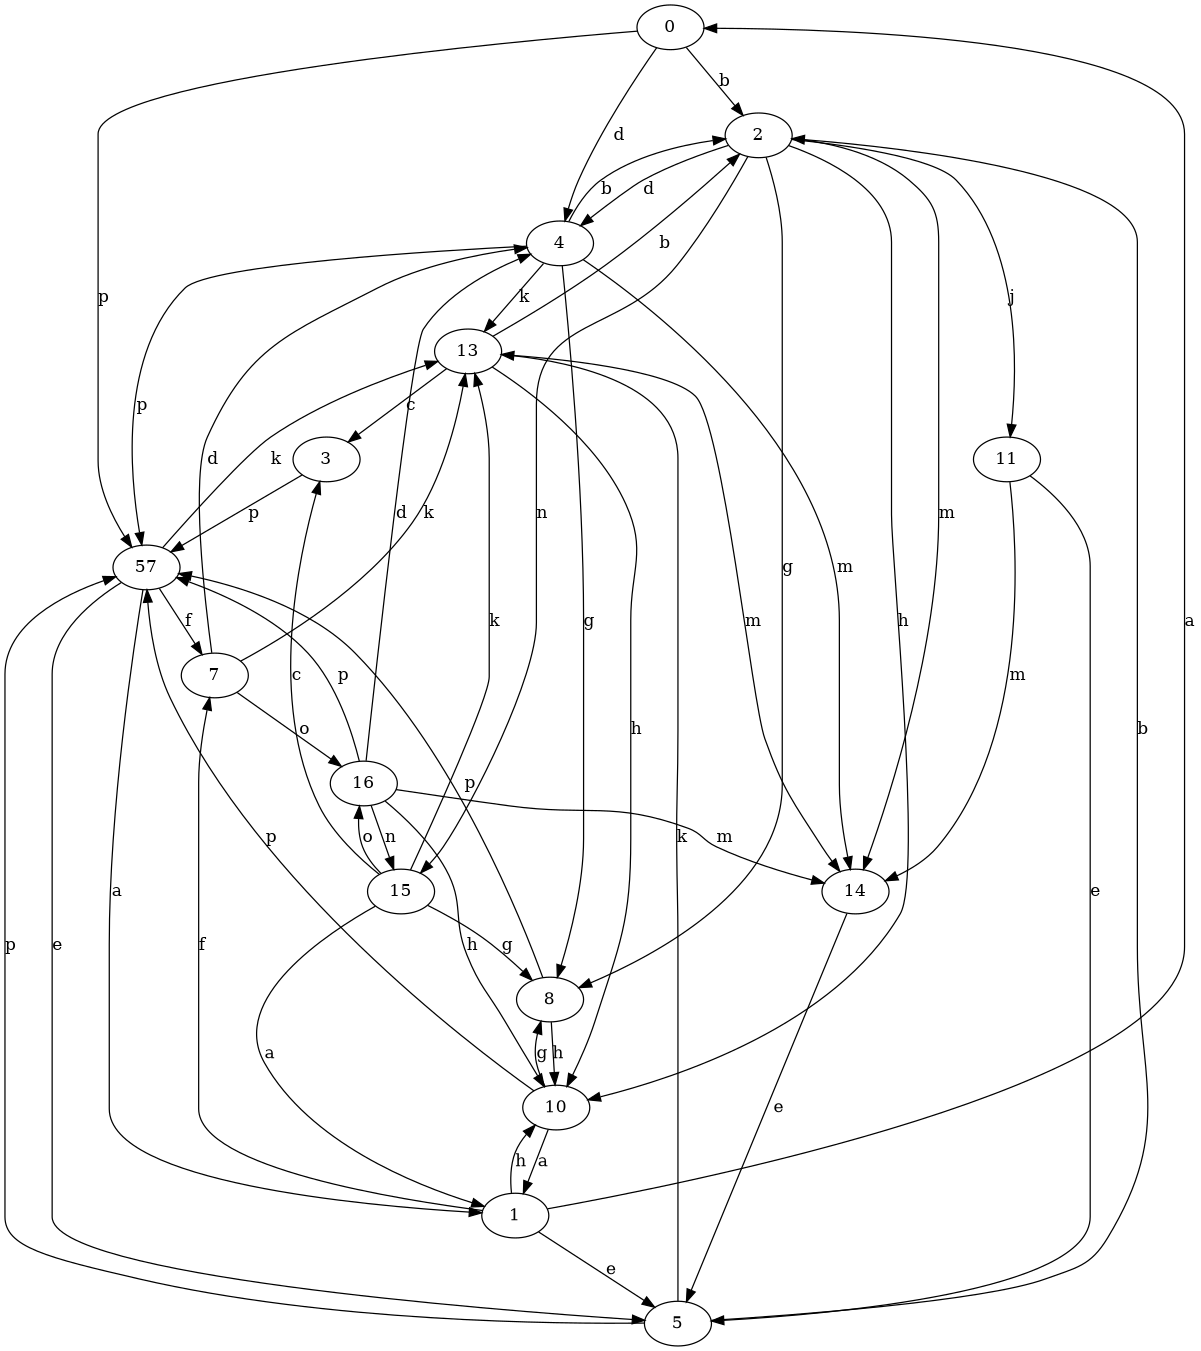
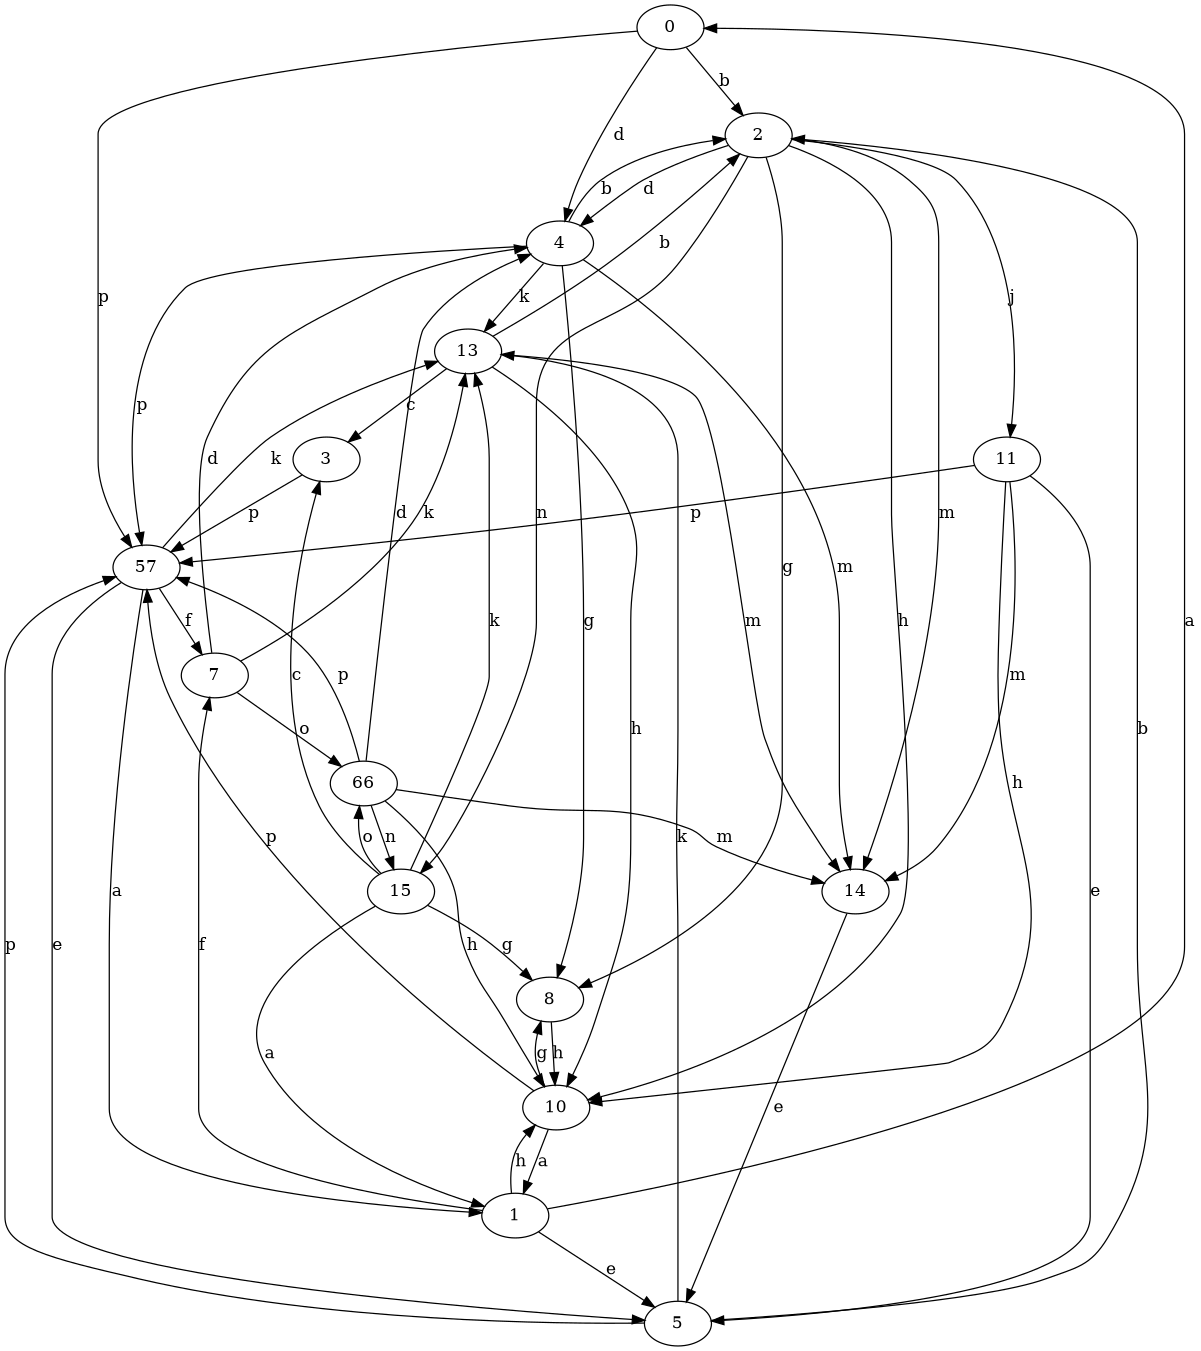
edge "8" -> "57": now "11" -> "57"
node "16": label "16" -> "66"
edge "11" -> "10": added, label "h"
